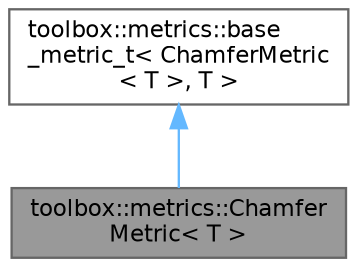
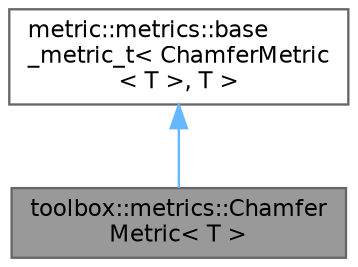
node "toolbox::metrics::base _metric_t< ChamferMetric < T >, T >": label "toolbox::metrics::base _metric_t< ChamferMetric < T >, T >" -> "metric::metrics::base _metric_t< ChamferMetric < T >, T >"
